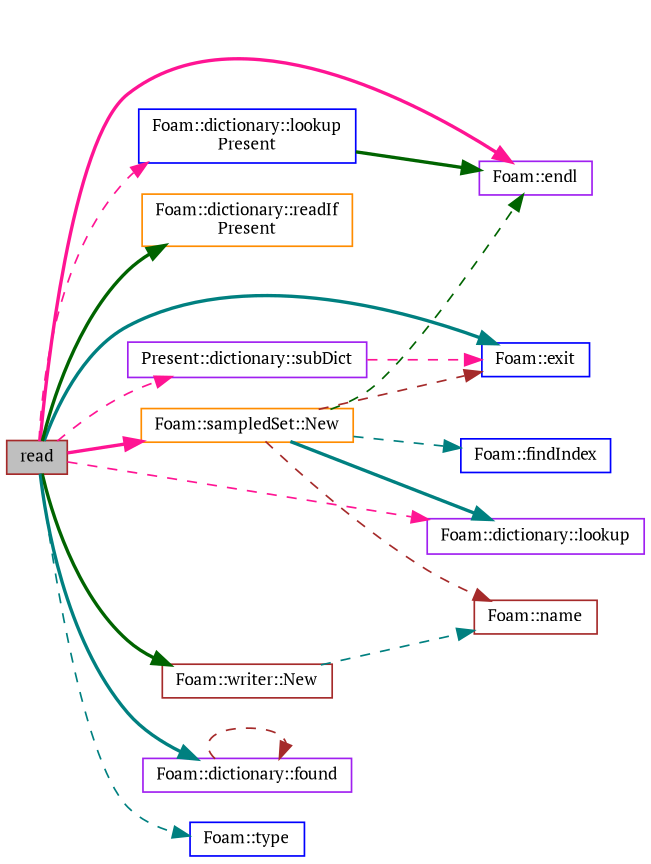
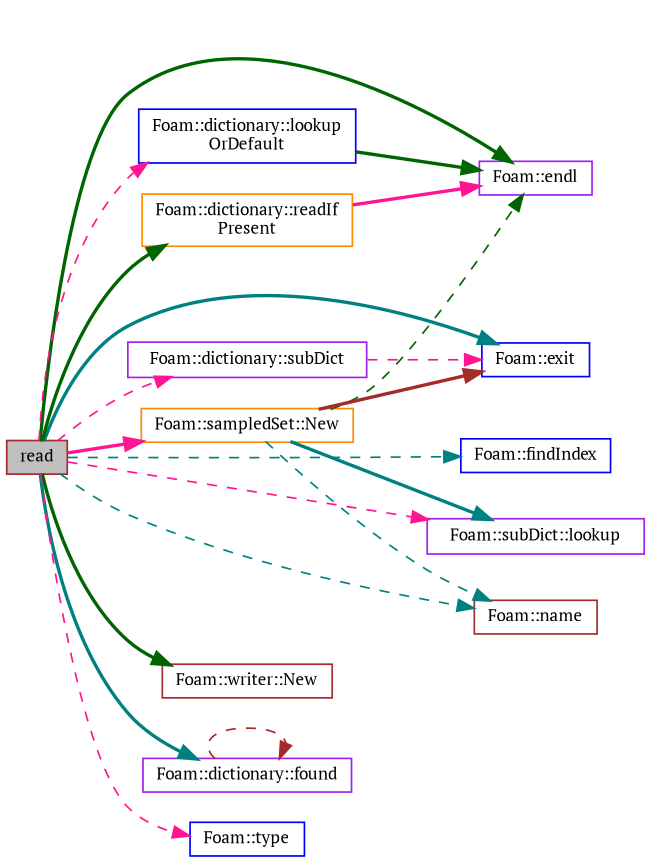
edge "read" -> "Foam::endl": color deeppink -> darkgreen
node "Foam::dictionary::lookup Present": label "Foam::dictionary::lookup Present" -> "Foam::dictionary::lookup OrDefault"
edge "Foam::dictionary::readIf Present" -> "Foam::endl": added
node "Present::dictionary::subDict": label "Present::dictionary::subDict" -> "Foam::dictionary::subDict"
edge "Foam::sampledSet::New" -> "Foam::exit": style dashed -> bold
edge "Foam::sampledSet::New" -> "Foam::findIndex": now "read" -> "Foam::findIndex"
edge "Foam::sampledSet::New" -> "Foam::name": color brown -> teal
node "Foam::dictionary::lookup": label "Foam::dictionary::lookup" -> "Foam::subDict::lookup"
edge "Foam::writer::New" -> "Foam::name": now "read" -> "Foam::name"
edge "read" -> "Foam::type": color teal -> deeppink
